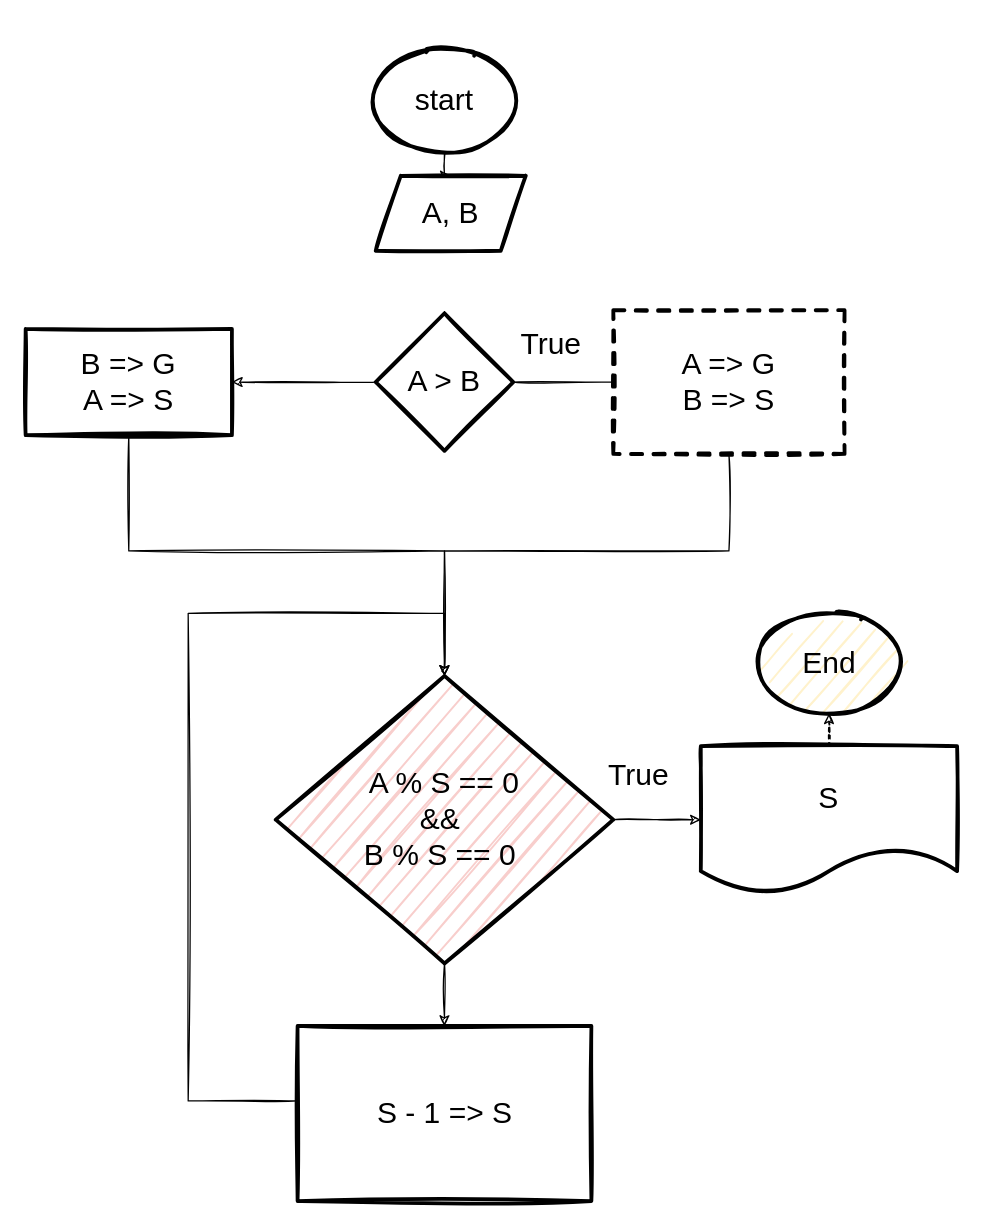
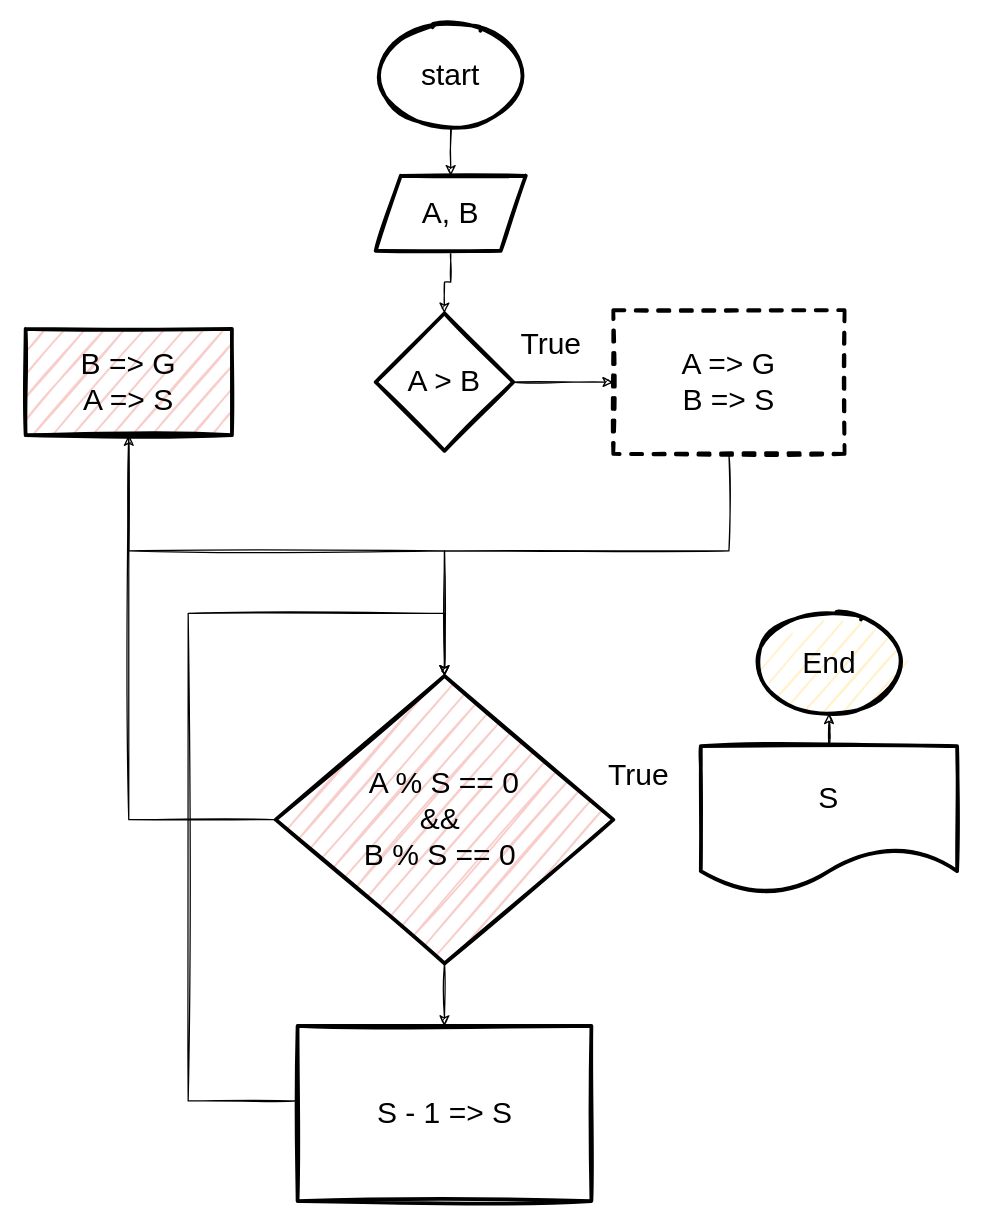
node "start": moved (444, 101) -> (451, 76)
edge "A, B" -> "A > B": added
node "B => G A => S": fillcolor #ffffff -> #f8cecc
edge "A > B" -> "B => G A => S": removed
edge "A > B" -- "A => G B => S": arrowhead none -> classic
edge "S" -> "End": style dashed -> solid
edge "A % S == 0 && B % S == 0" -> "S": now "A % S == 0 && B % S == 0" -> "B => G A => S"
